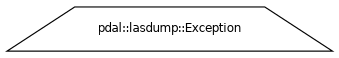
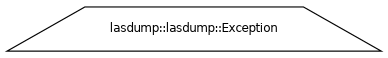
node "pdal::lasdump::Exception": label "pdal::lasdump::Exception" -> "lasdump::lasdump::Exception"
